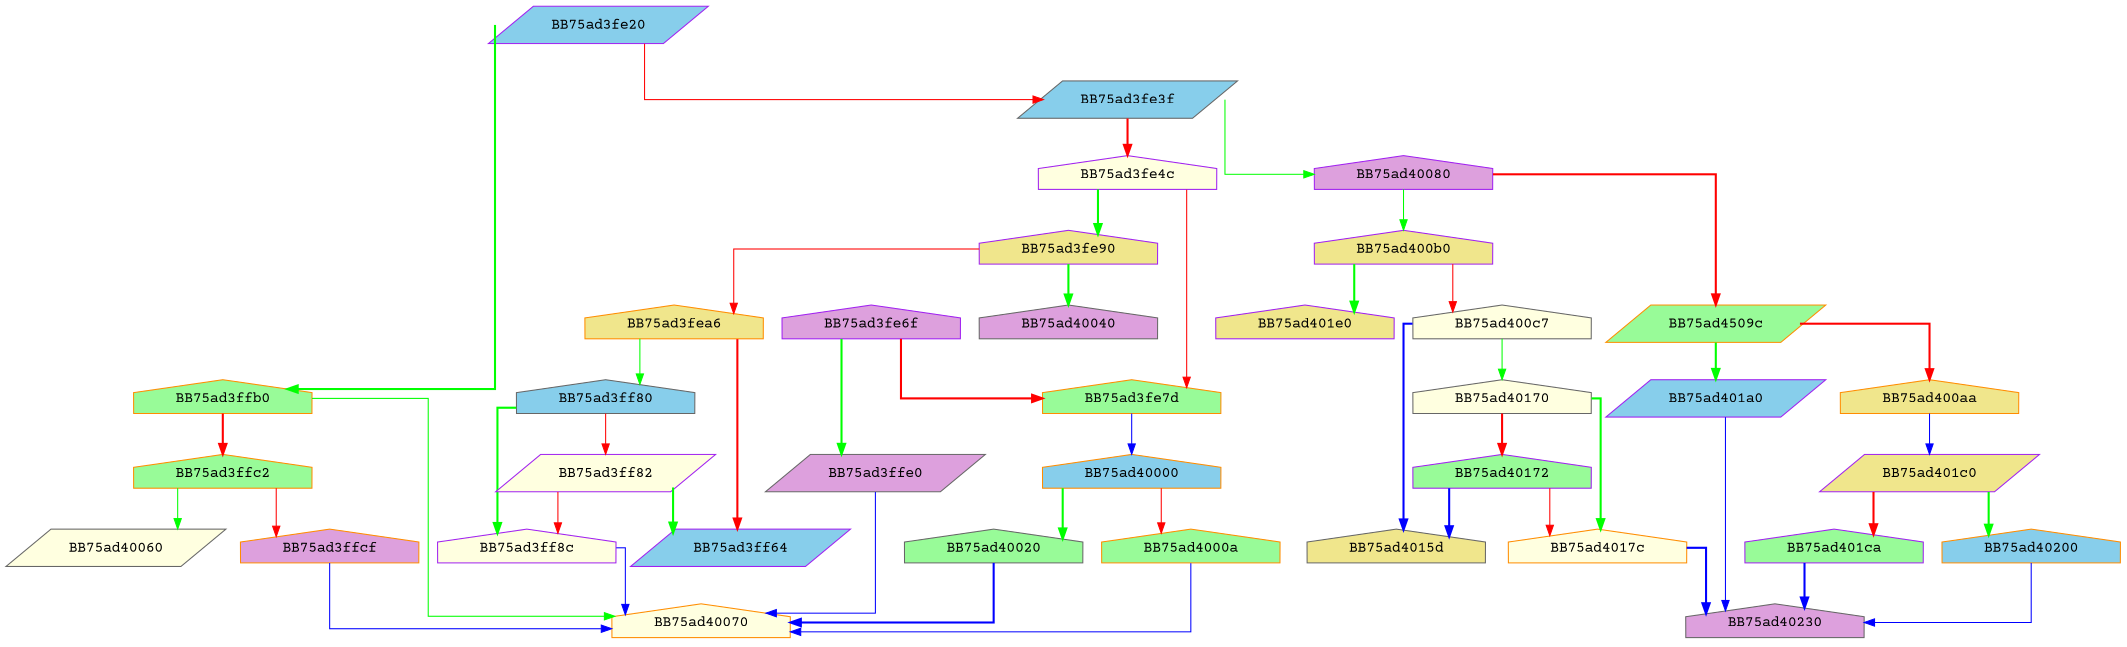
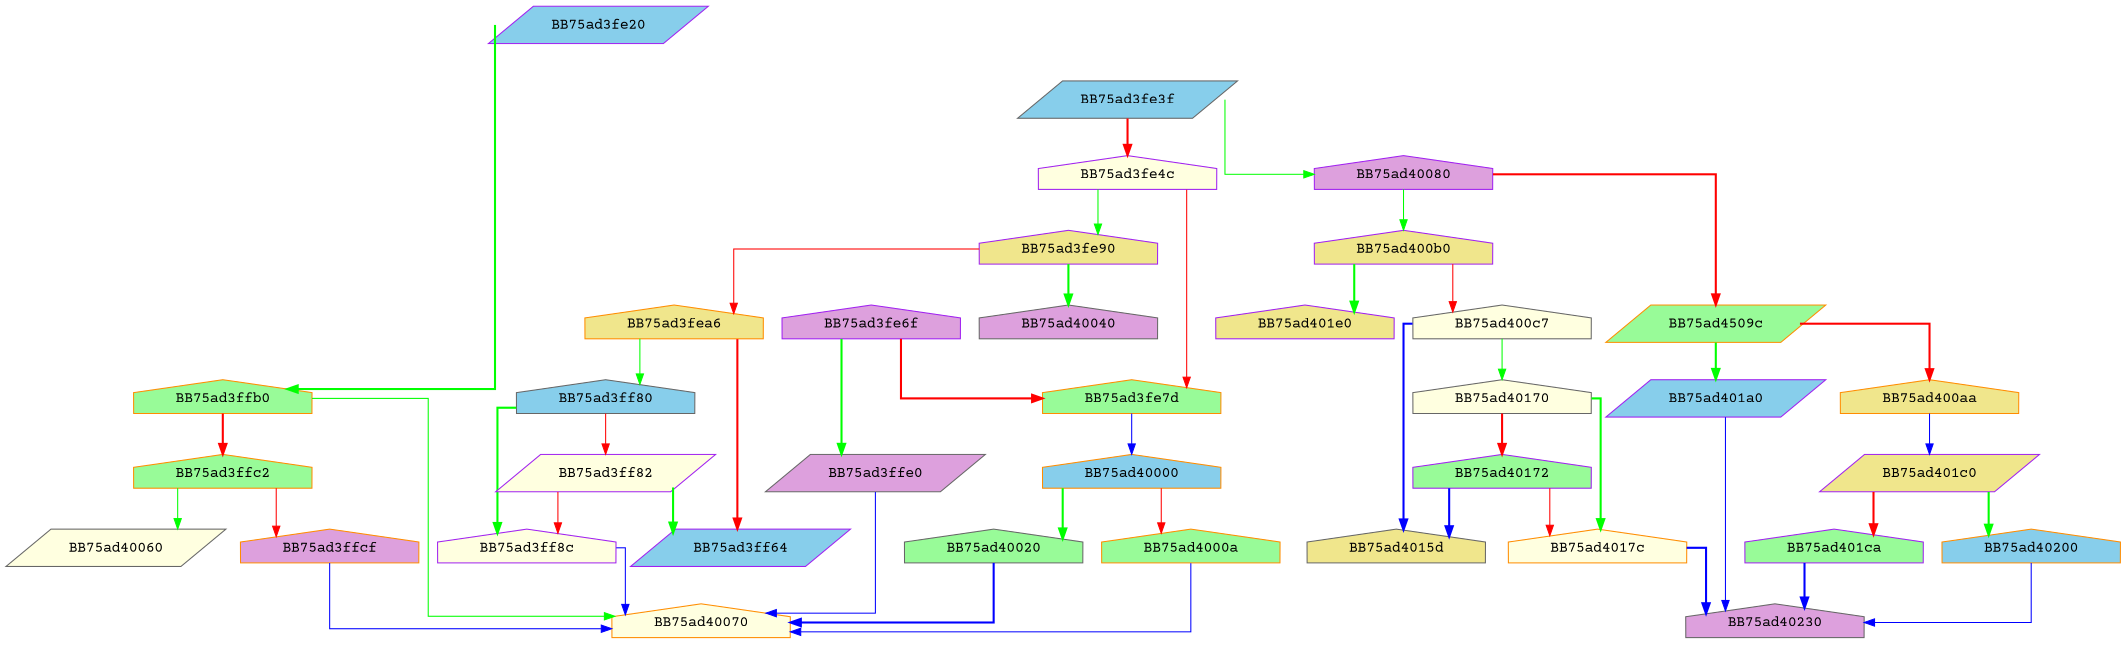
edge "BB75ad3fe20" -> "BB75ad3fe3f": removed
edge "BB75ad3fe4c" -> "BB75ad3fe90": style bold -> solid
